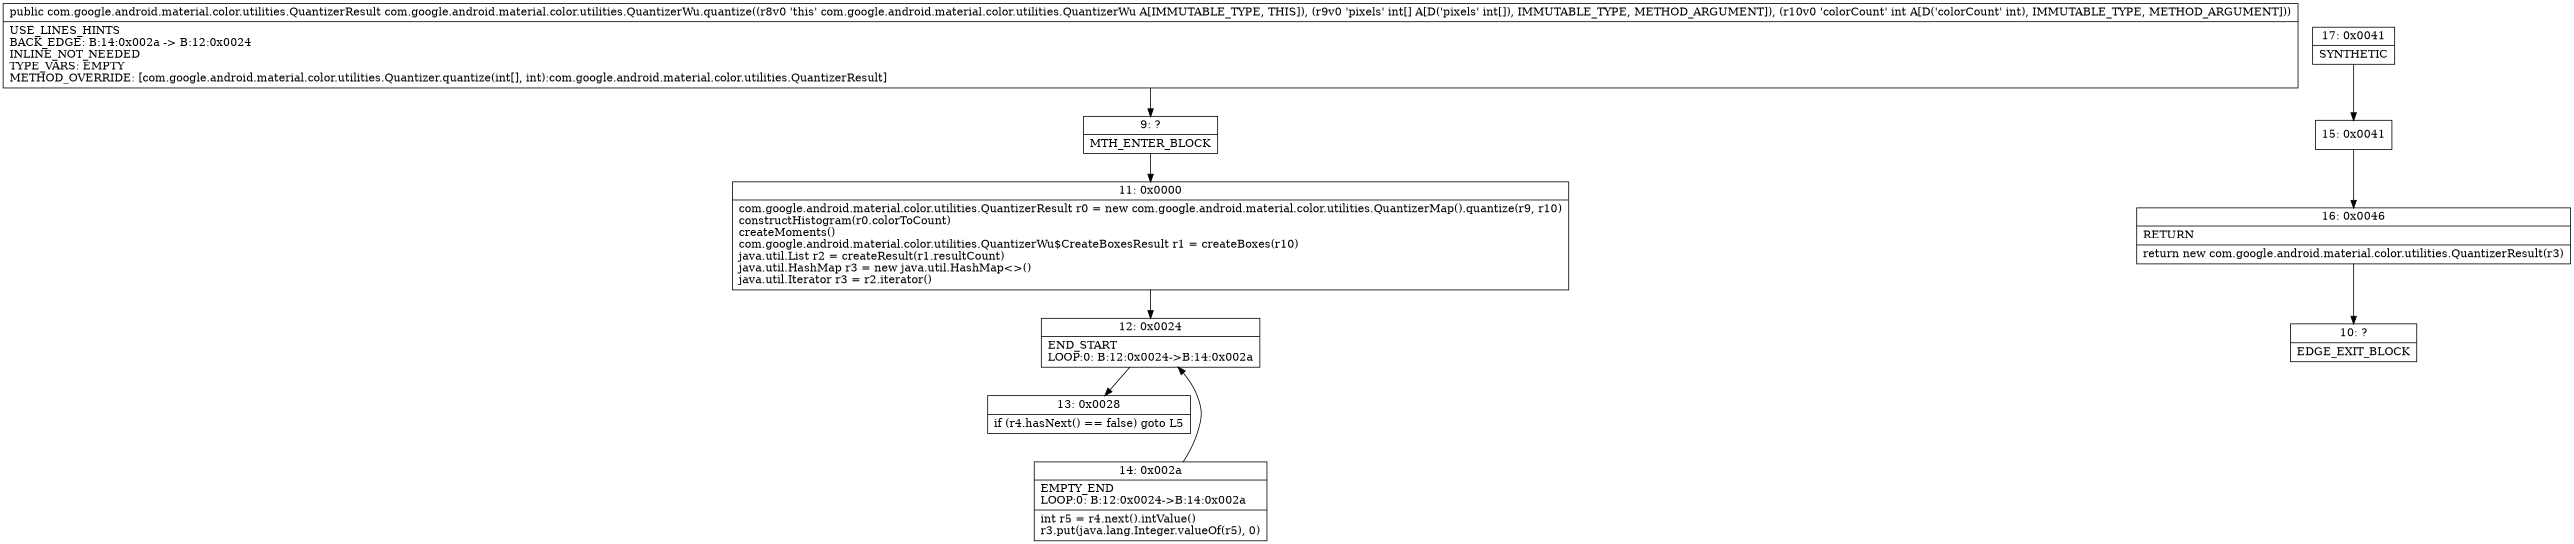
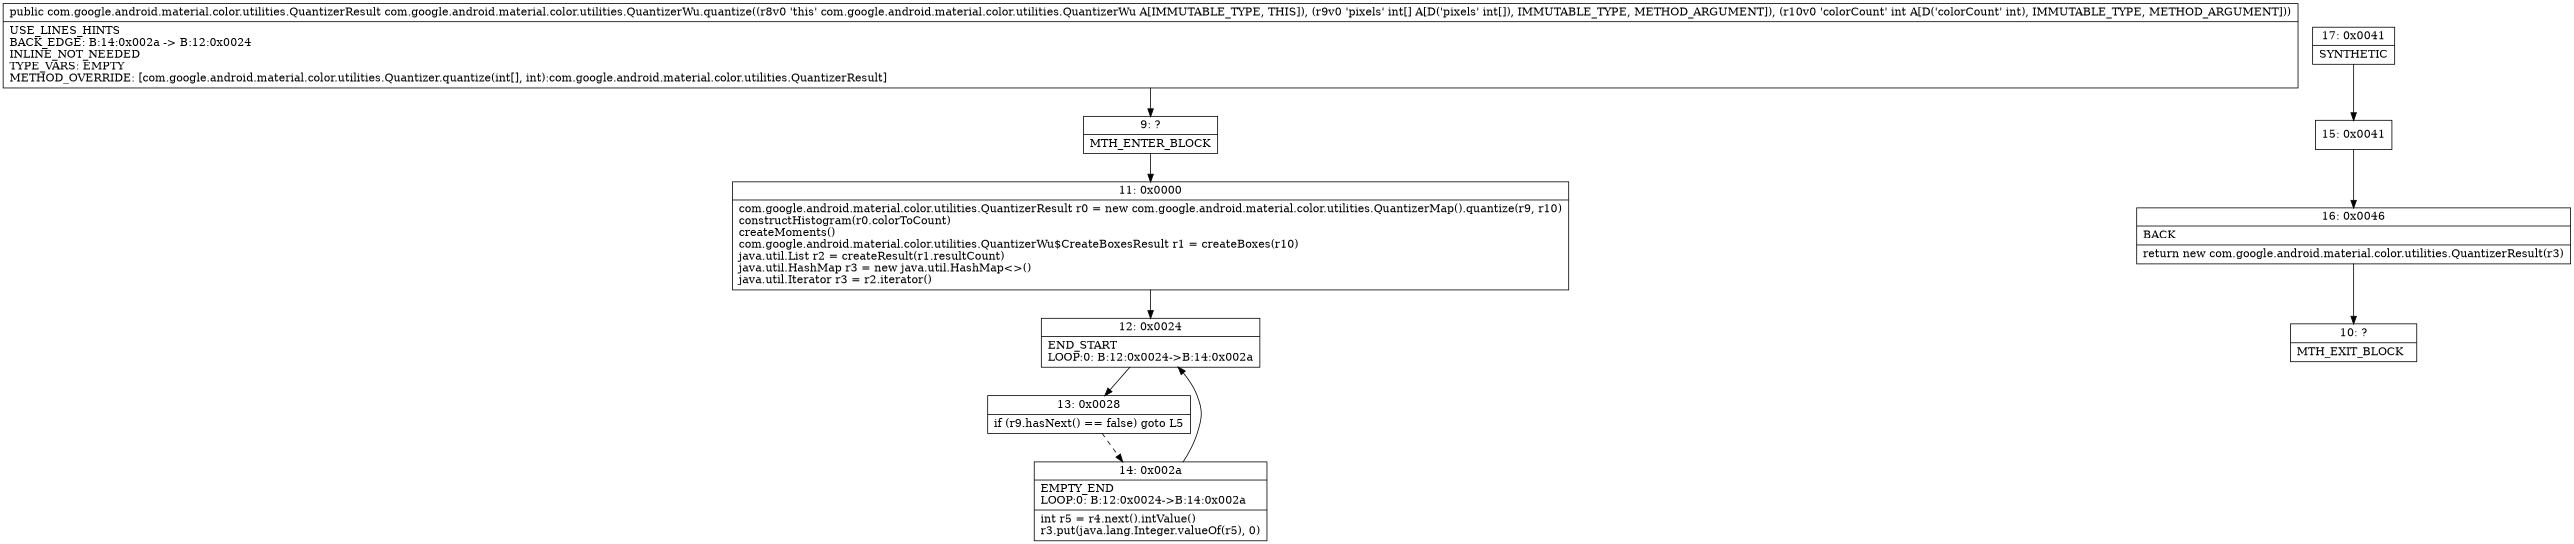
node "16: 0x0046": text "RETURN" -> "BACK"
node "10: ?": text "EDGE_EXIT_BLOCK" -> "MTH_EXIT_BLOCK"
node "13: 0x0028": text "if (r4.hasNext() == false) goto L5" -> "if (r9.hasNext() == false) goto L5"
edge "13: 0x0028" -> "14: 0x002a": added
